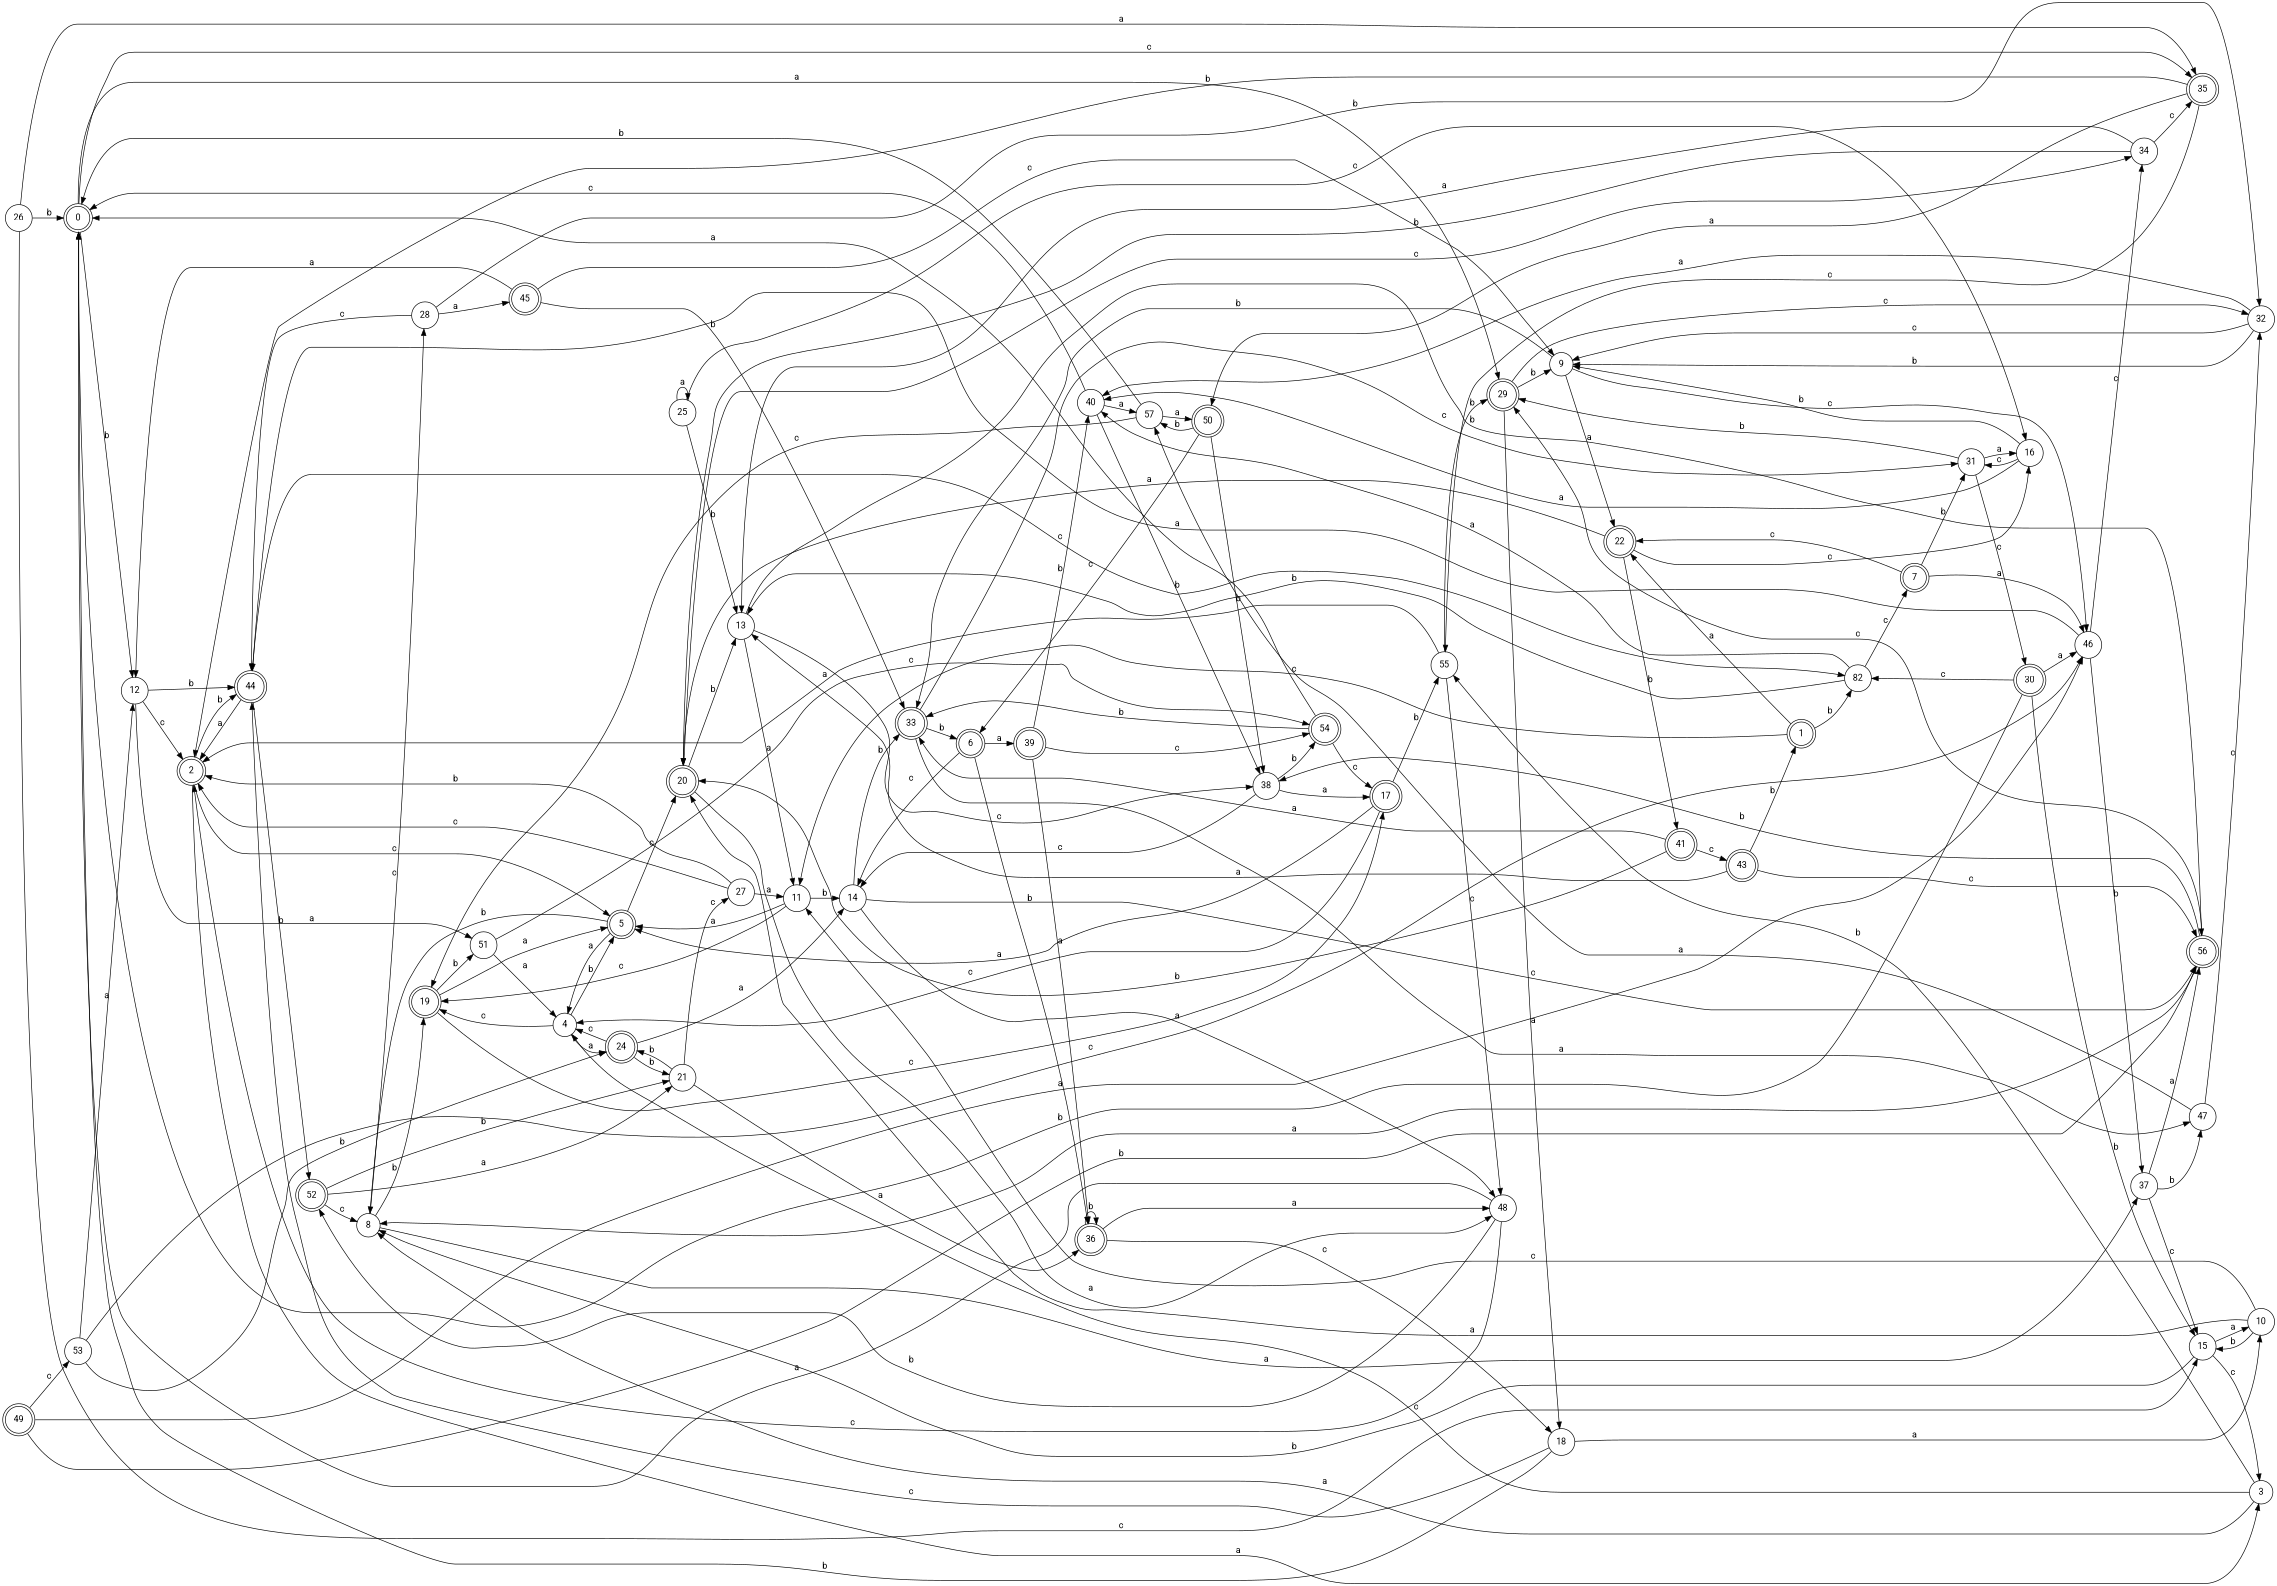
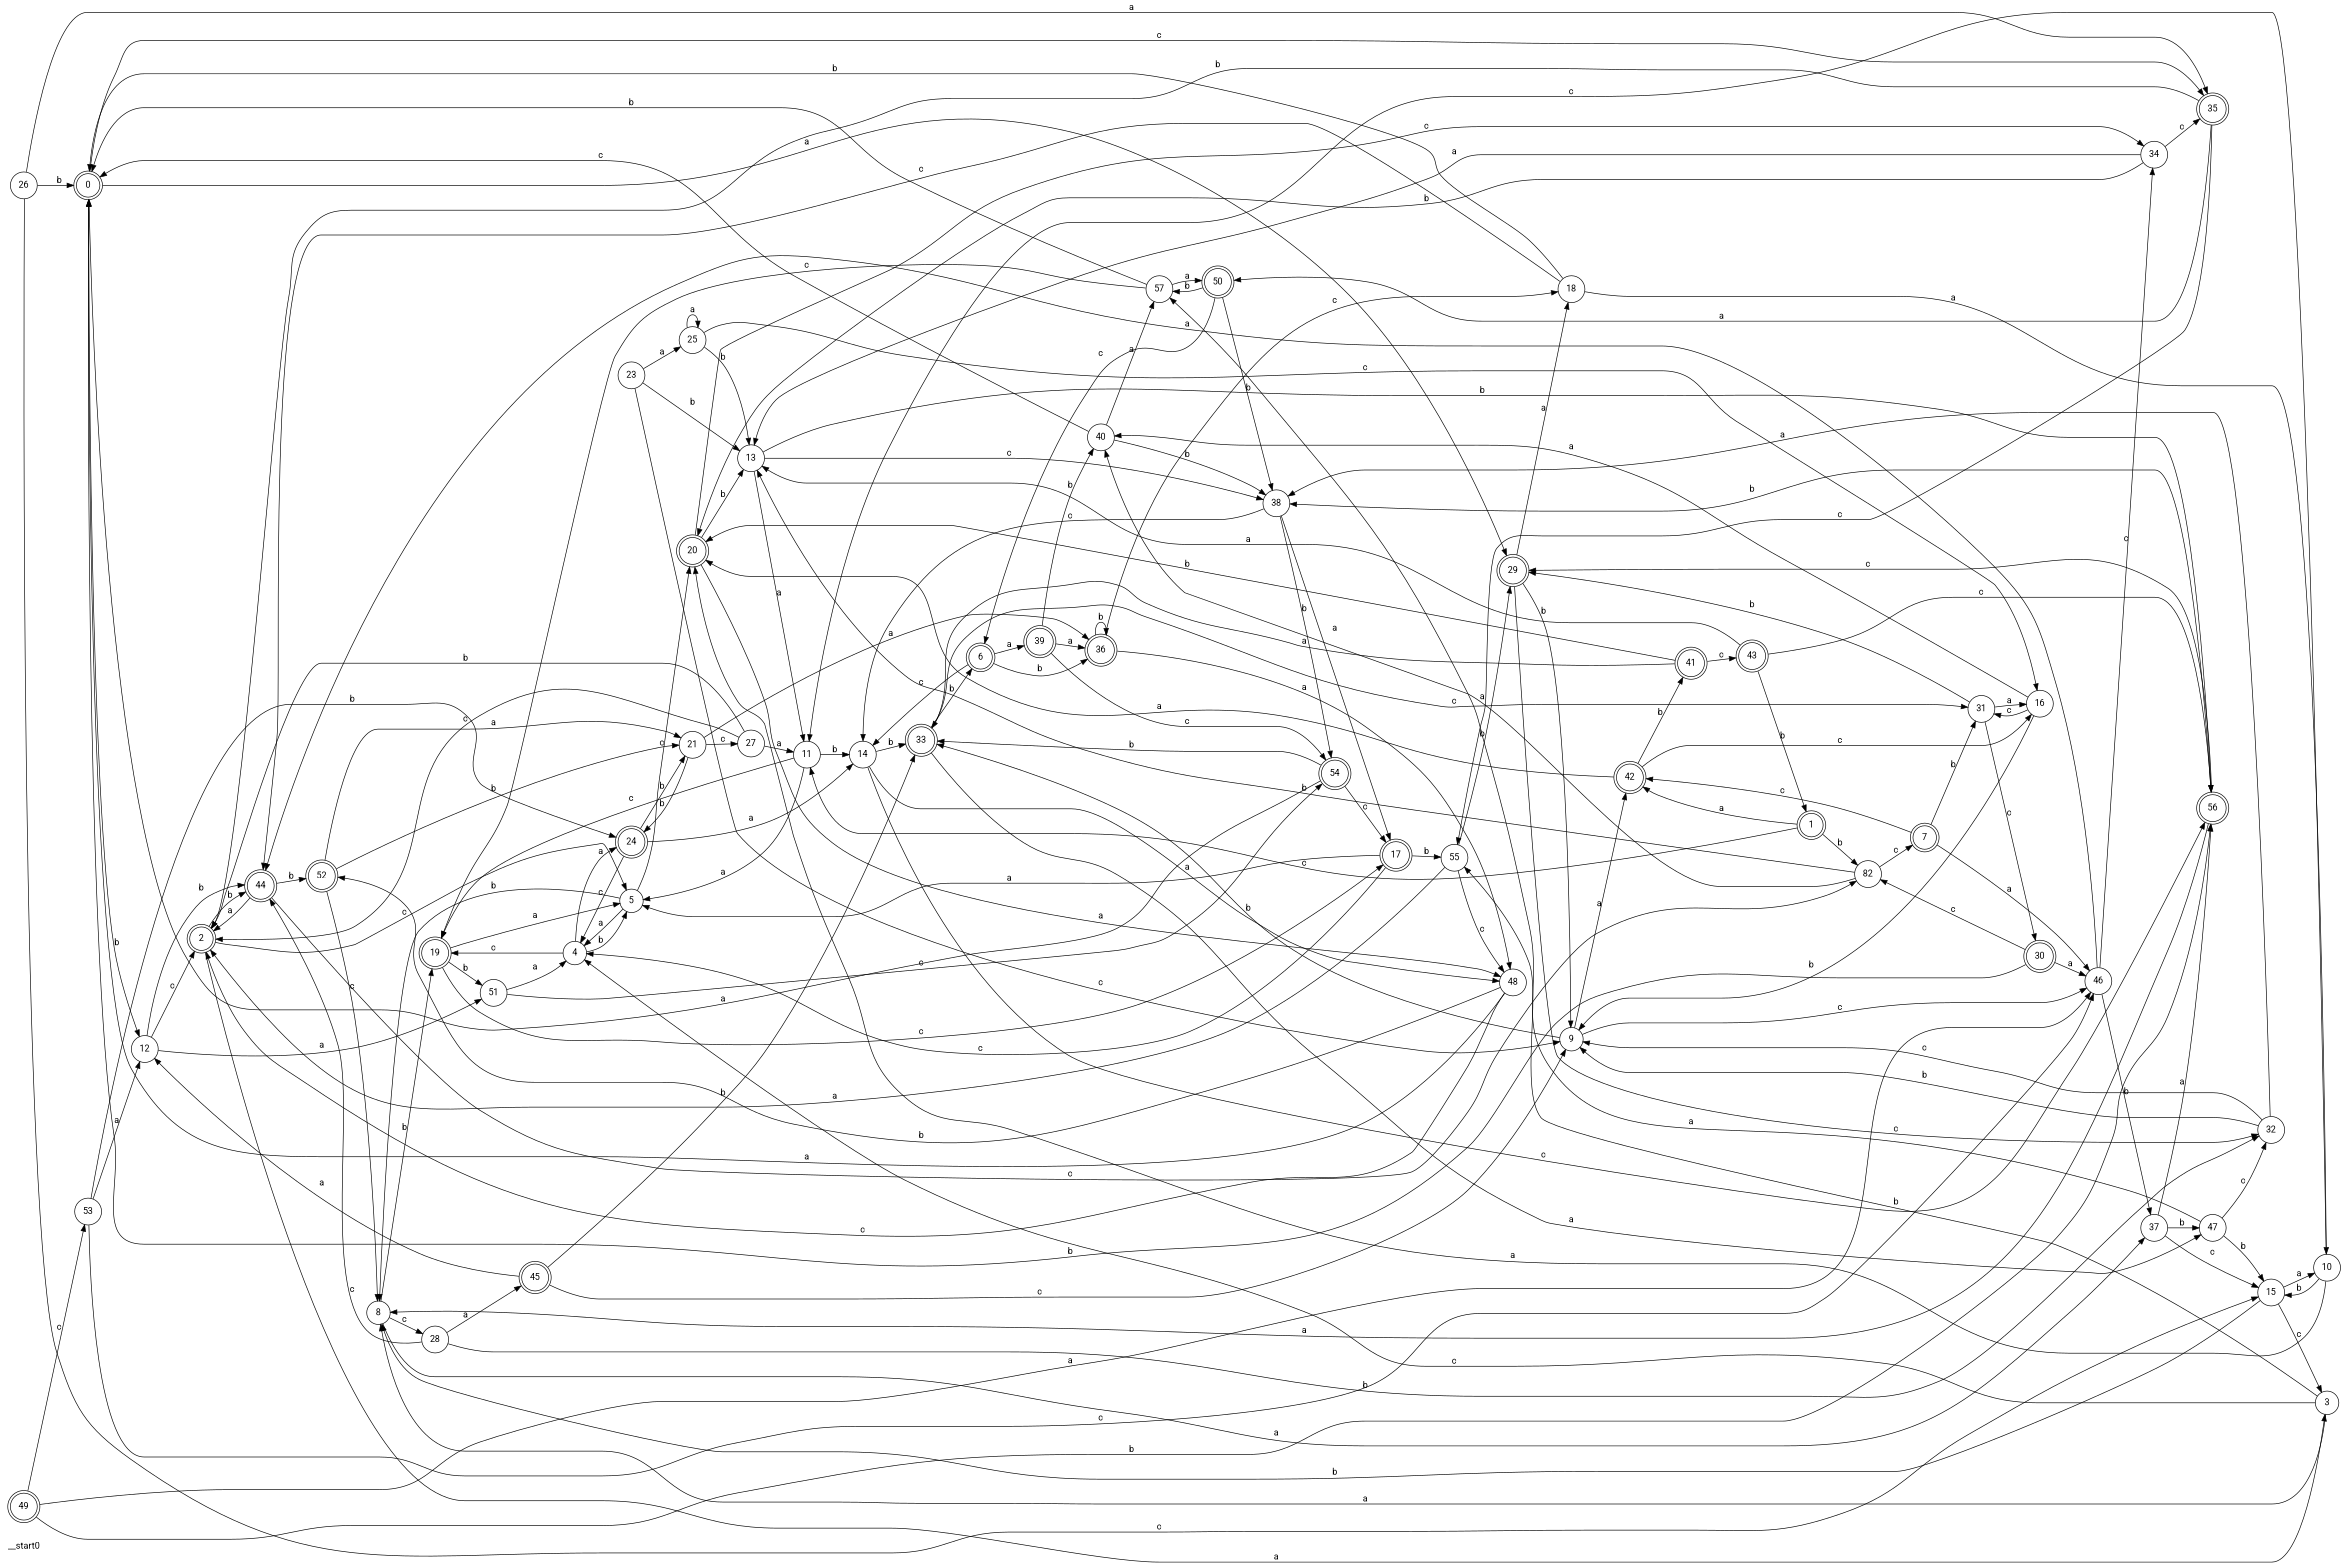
edge "32" -> "40": now "32" -> "38"
node "23": added
node "22": label "22" -> "42"
node "5": shape doublecircle -> circle
edge "30" -> "15": now "47" -> "15"
node "__start0": added
